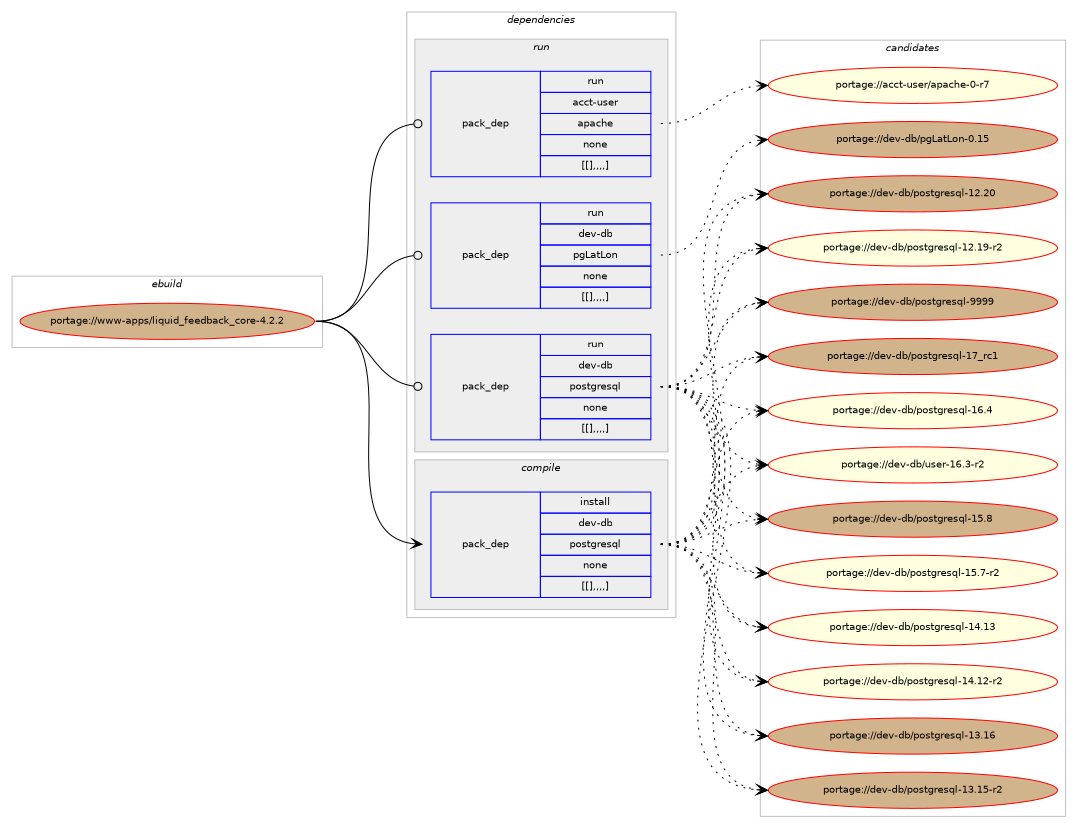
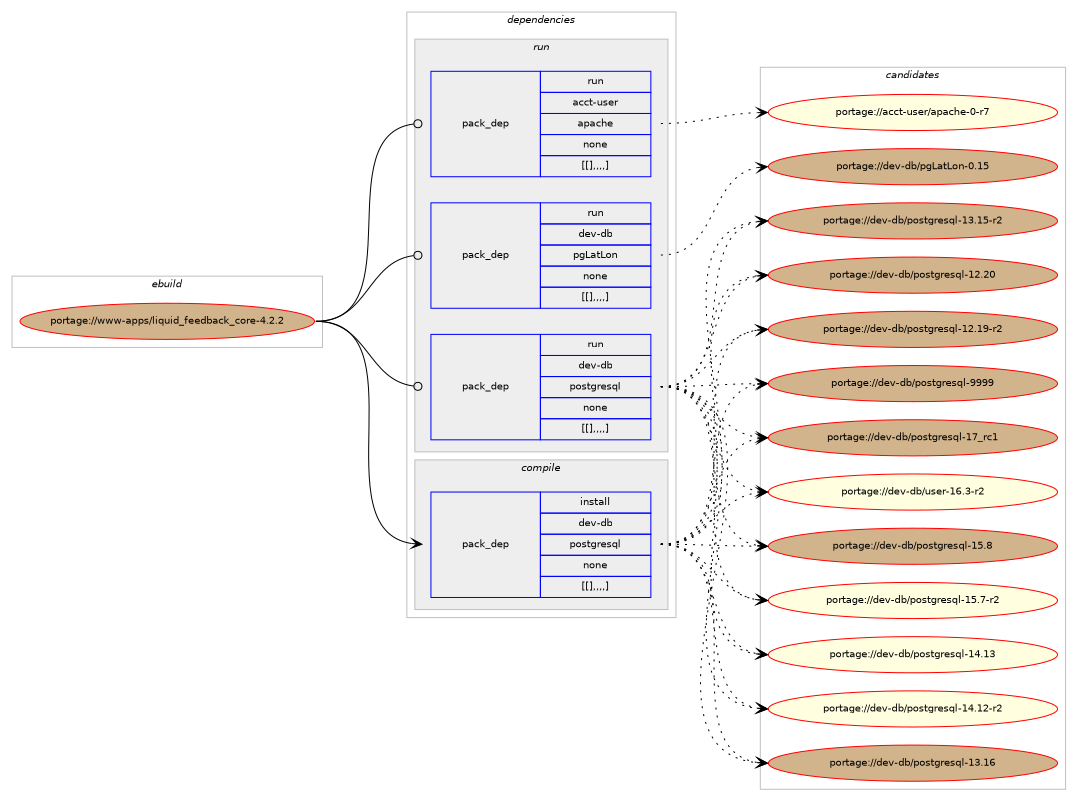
node "portage://dev-db/postgresql-12.19-r2": fillcolor lightyellow -> tan
node "portage://dev-db/postgresql-16.4": removed
